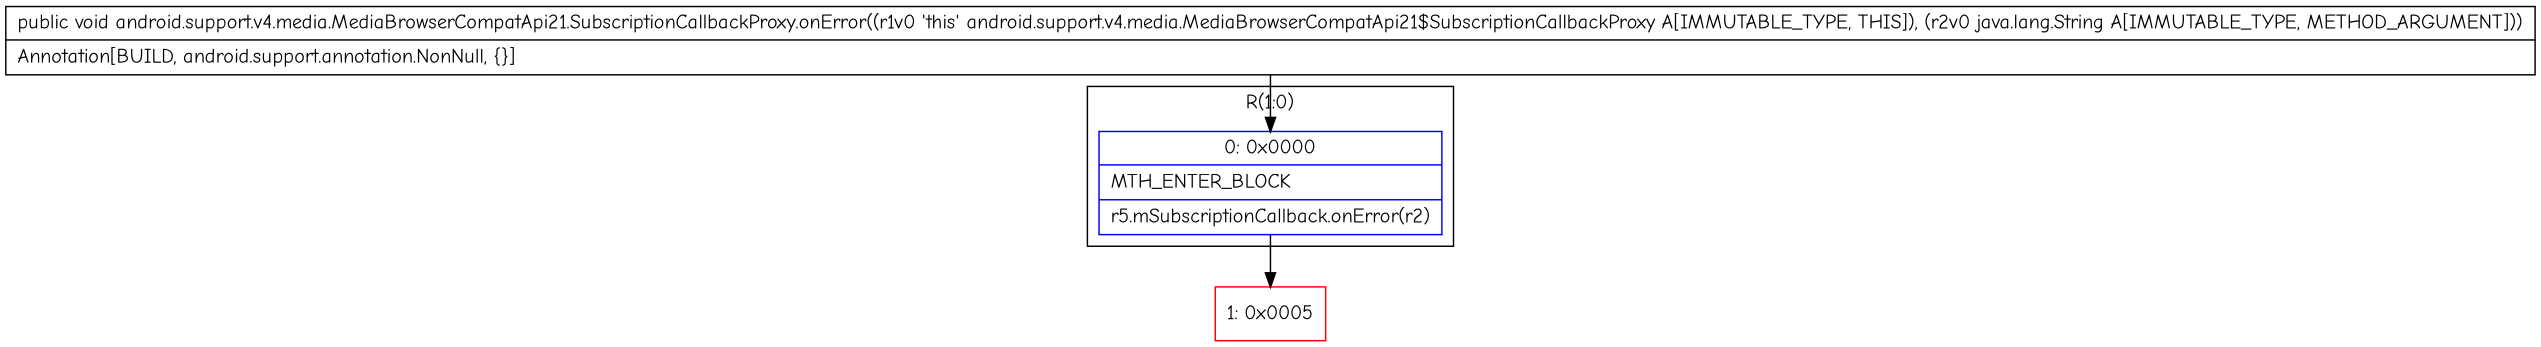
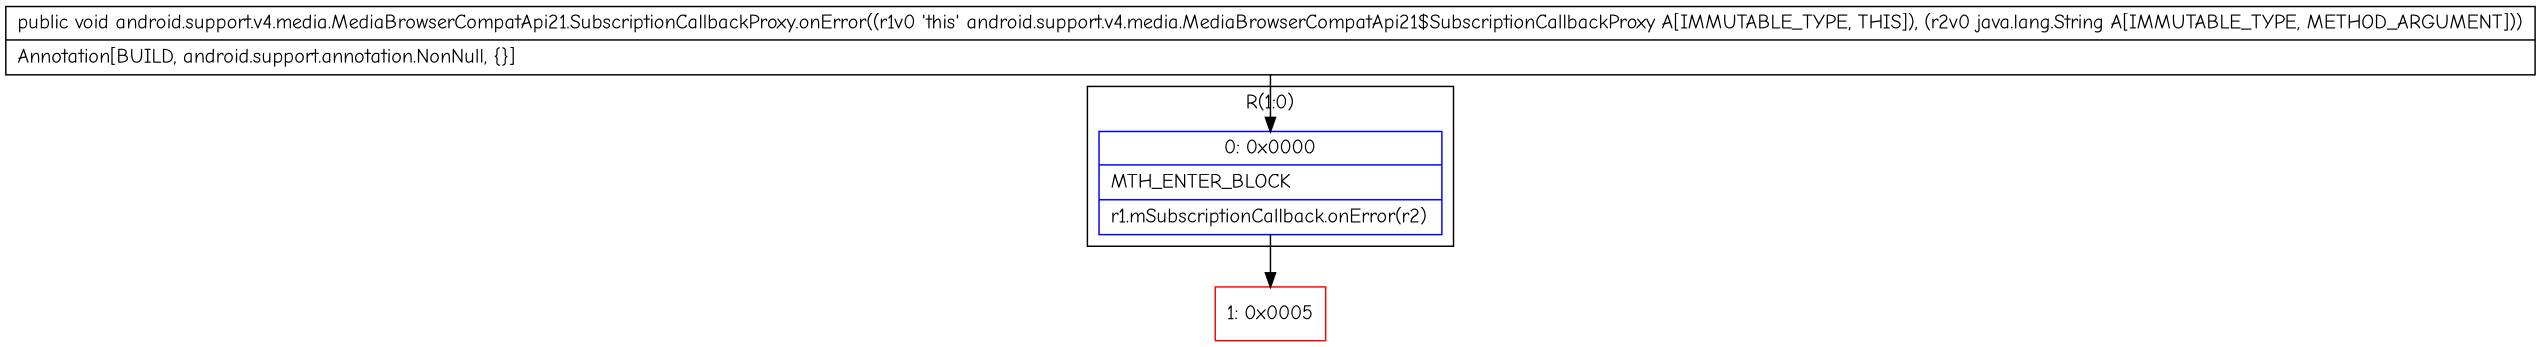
node "0: 0x0000": text "r5.mSubscriptionCallback.onError(r2)" -> "r1.mSubscriptionCallback.onError(r2)"
